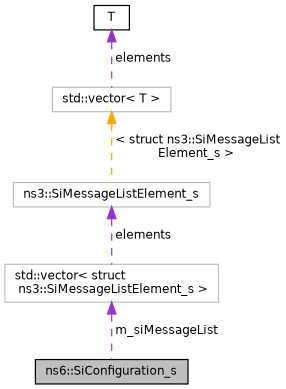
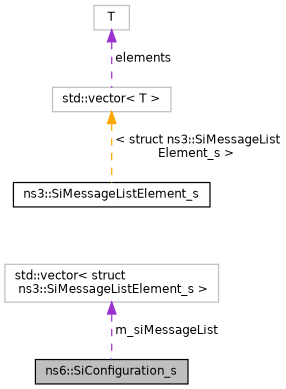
node "T": color black -> grey75
node "ns3::SiMessageListElement_s": color grey75 -> black
edge "std::vector< struct ns3::SiMessageListElement_s >" -> "ns3::SiMessageListElement_s": removed, label "elements"
